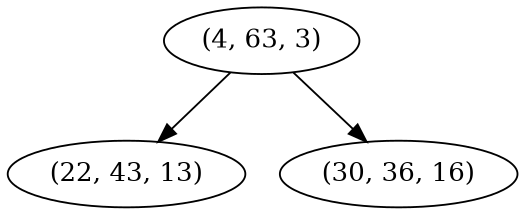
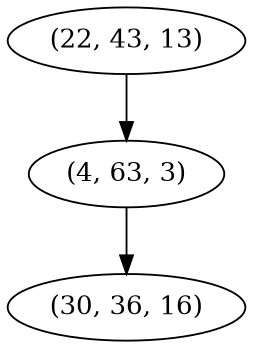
edge "(4, 63, 3)" -> "(22, 43, 13)": reversed
